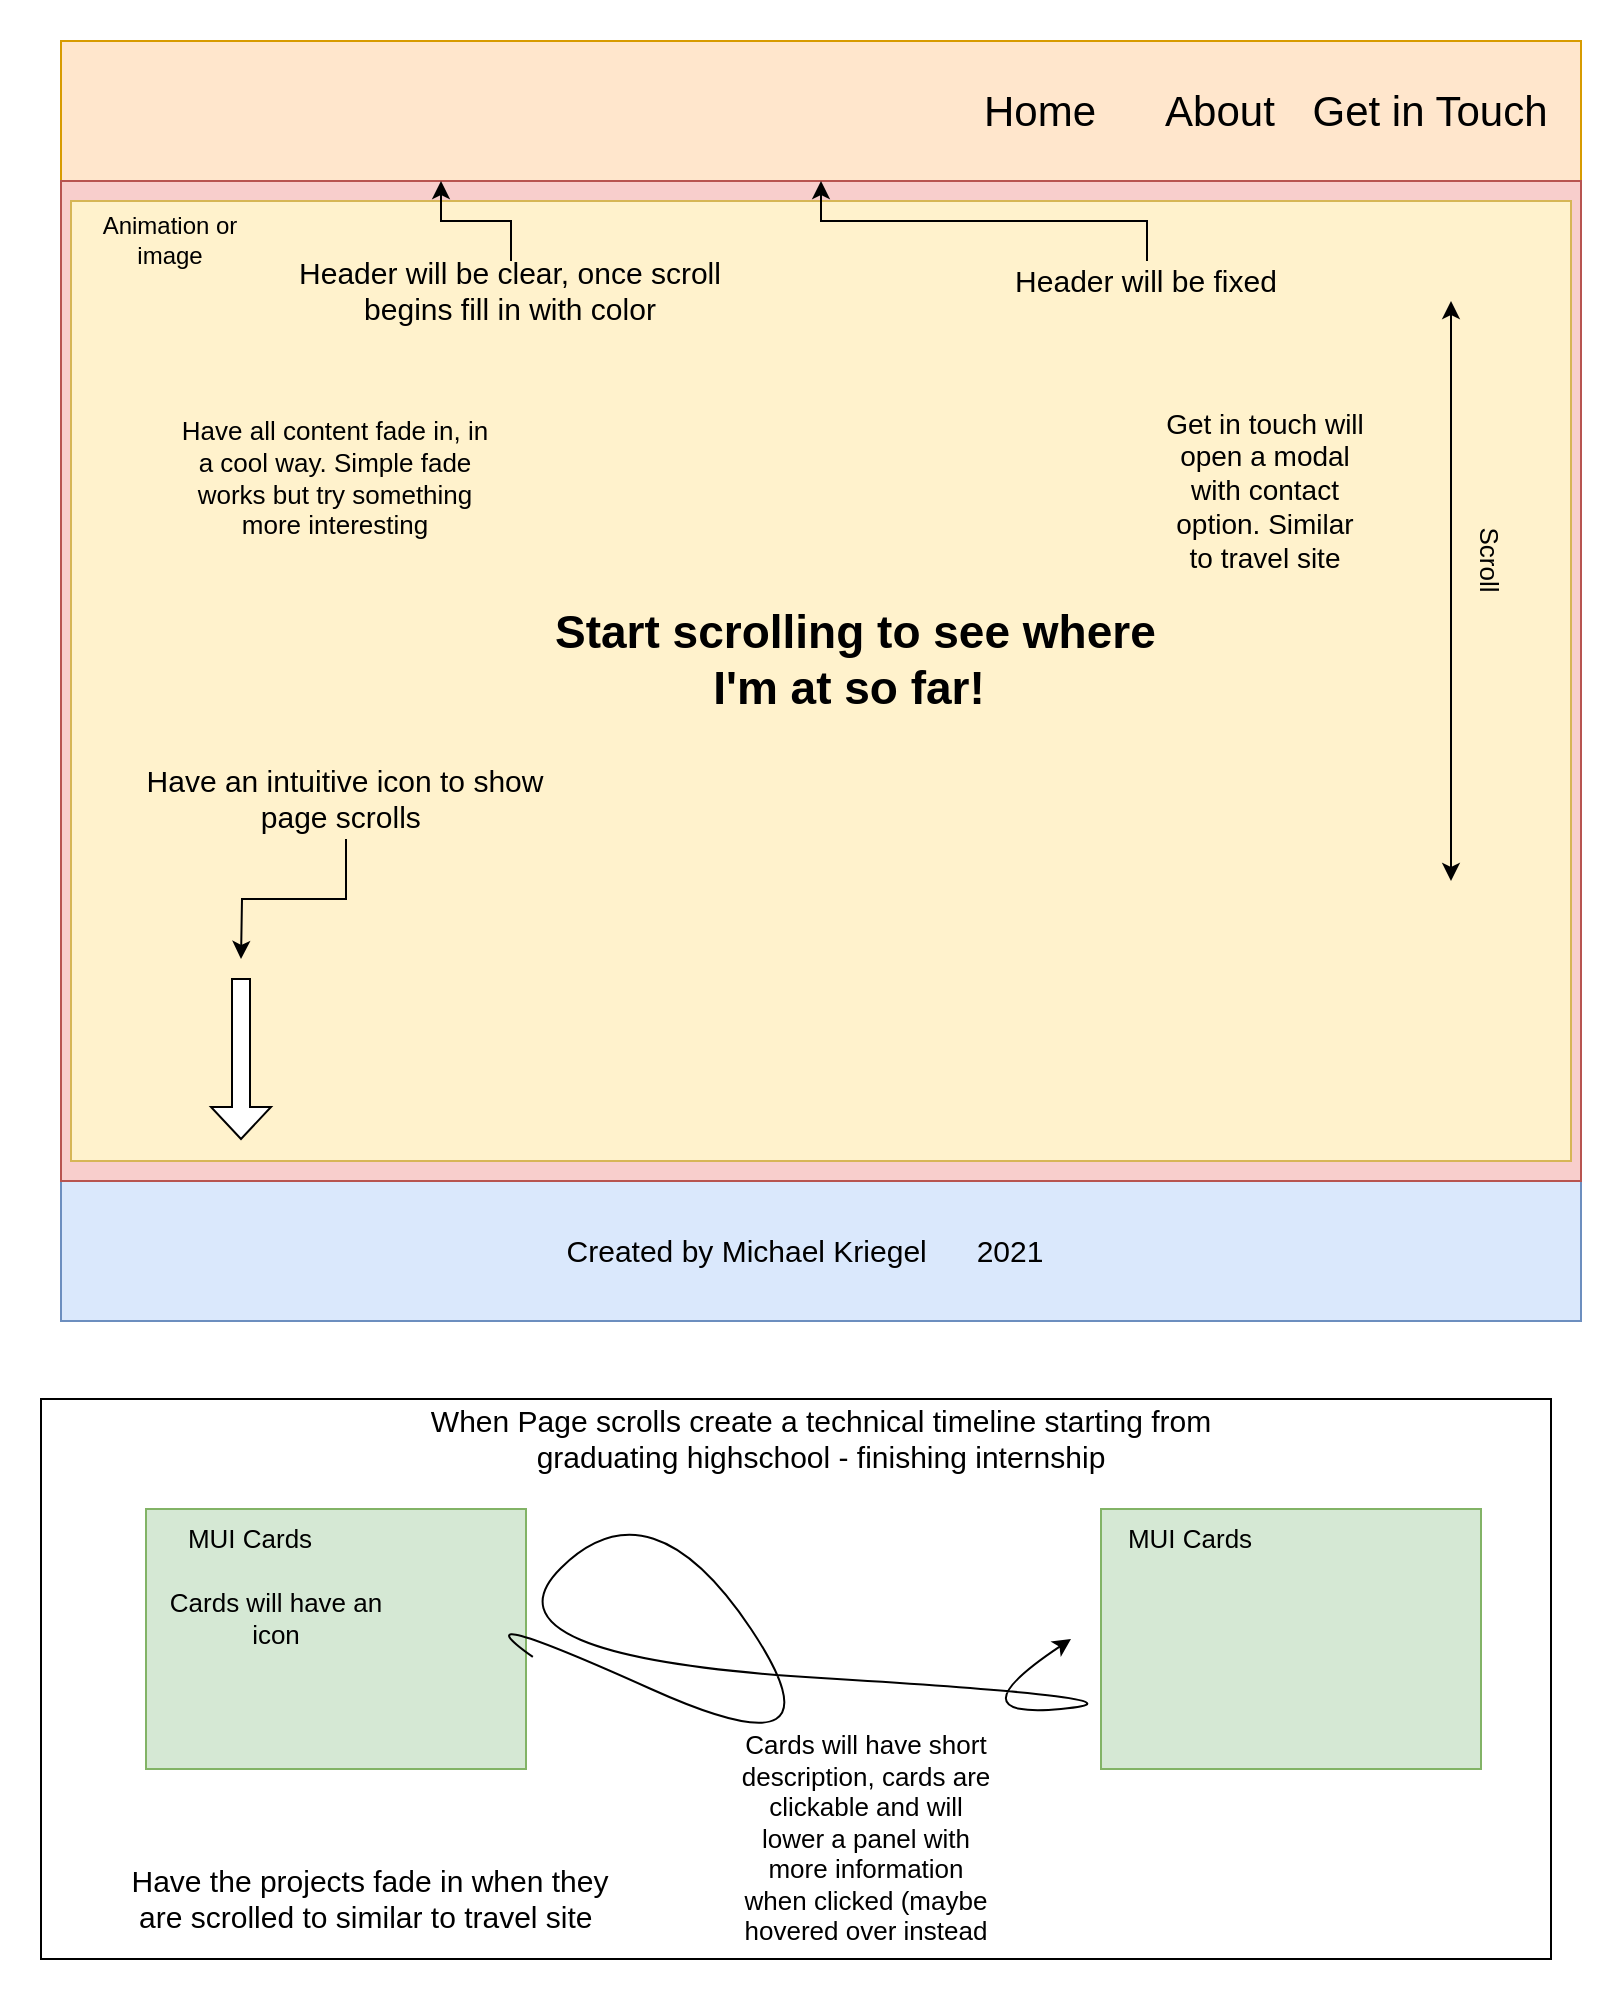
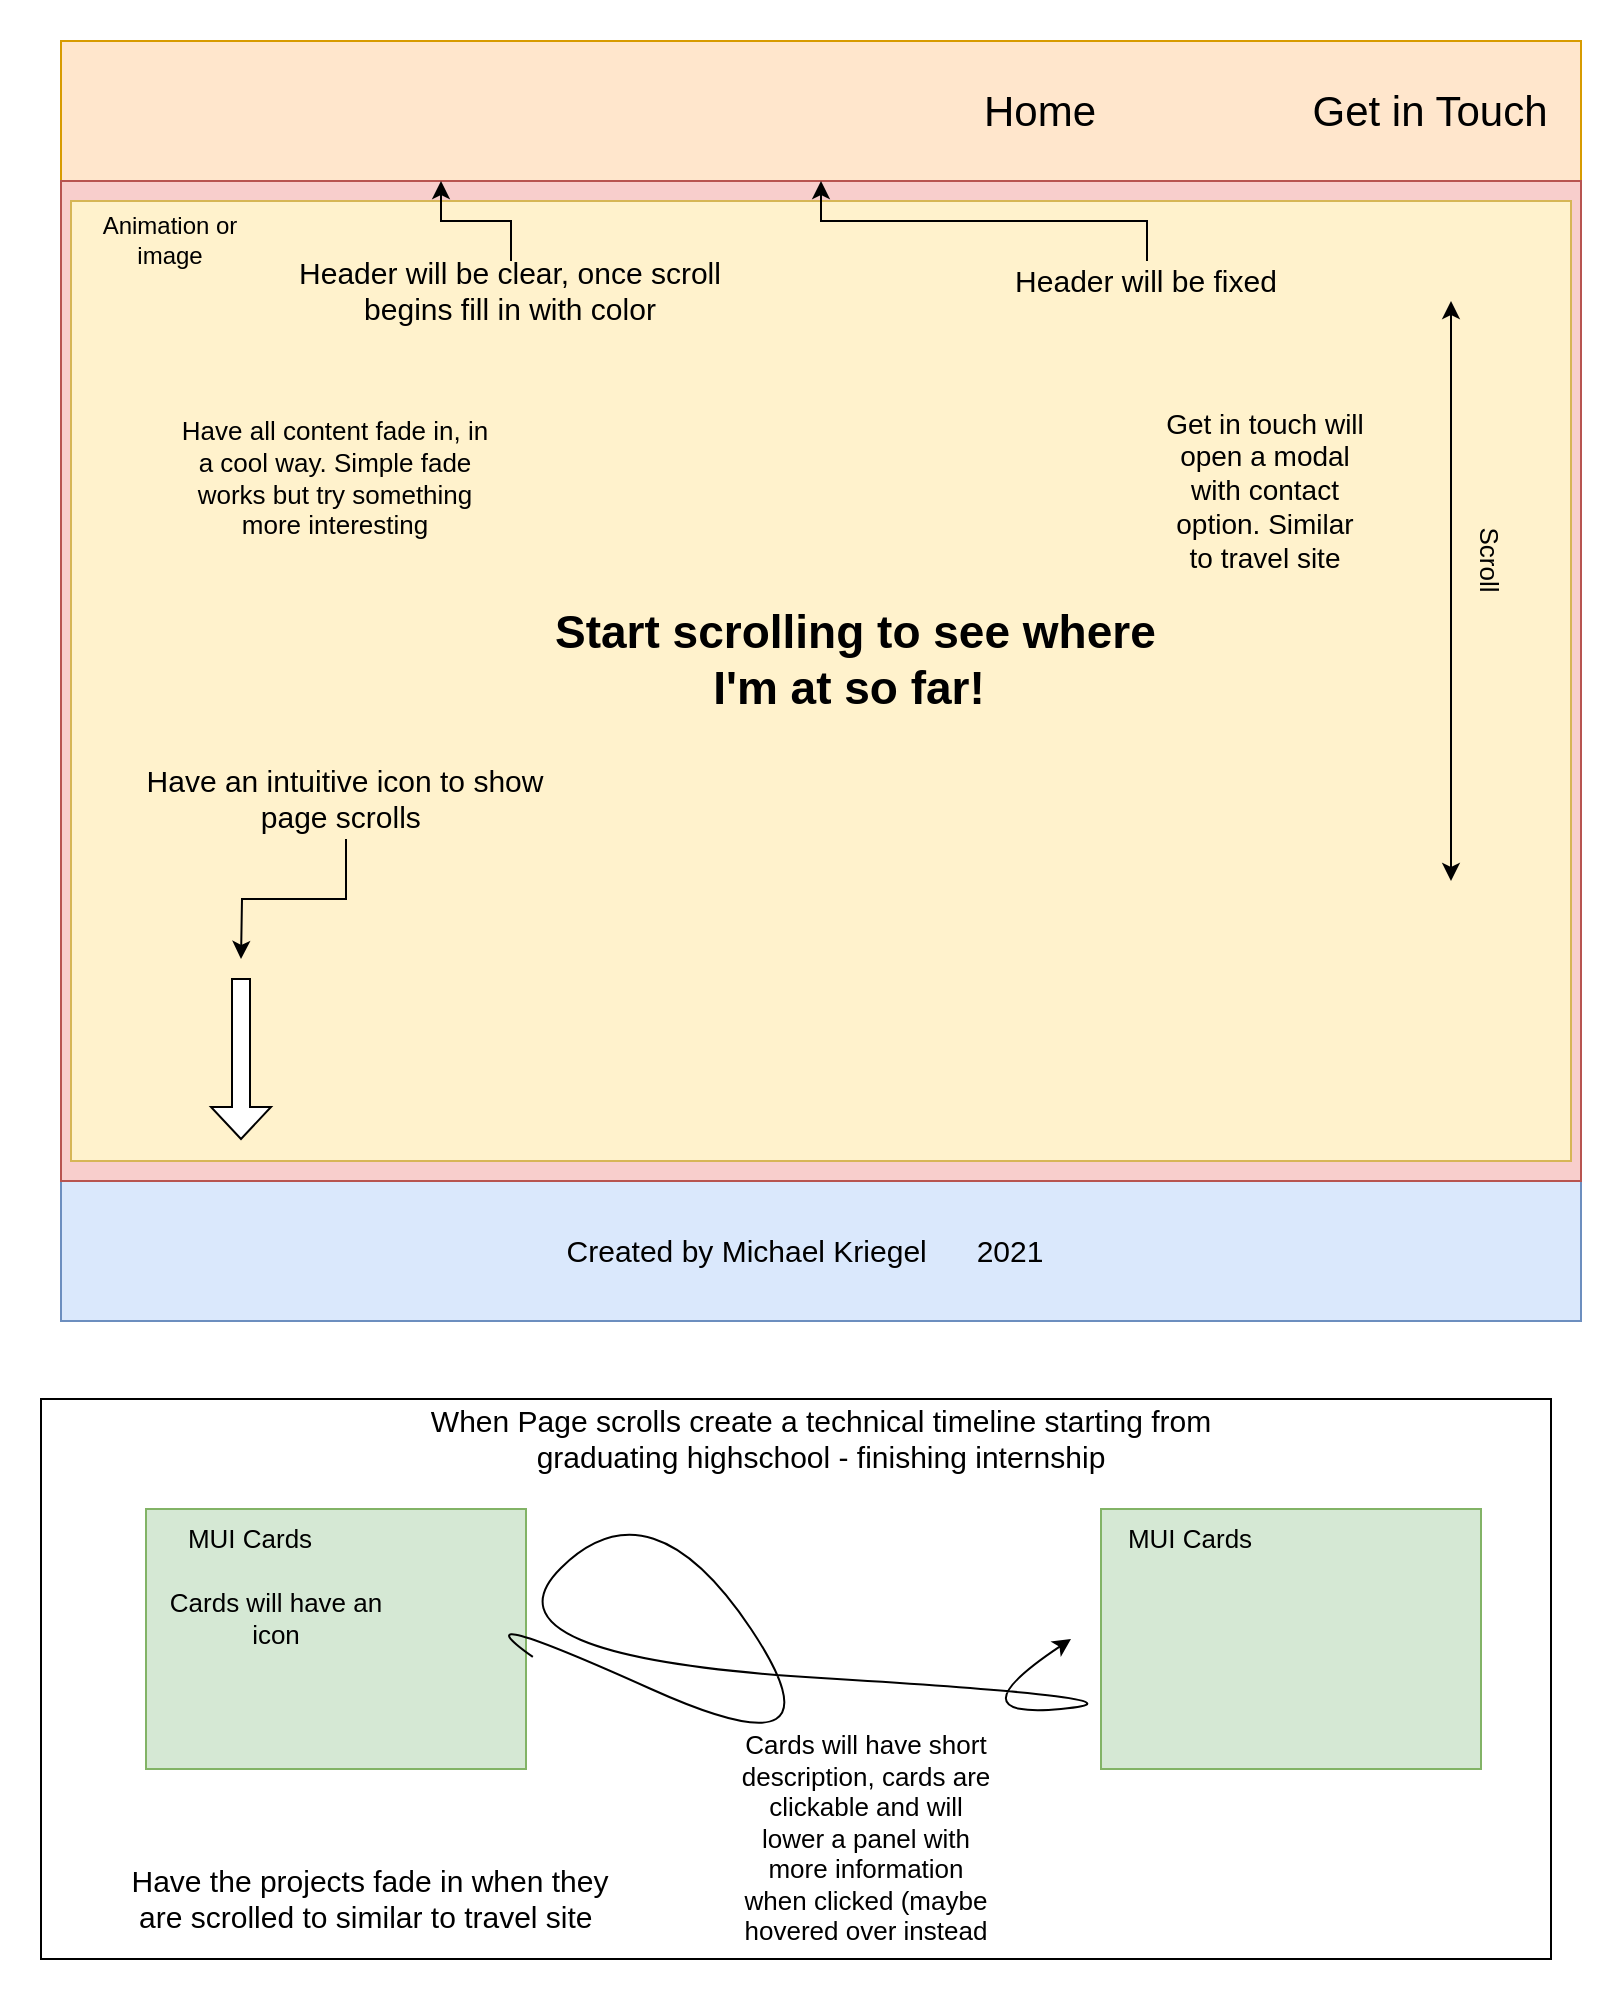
node "About": removed
